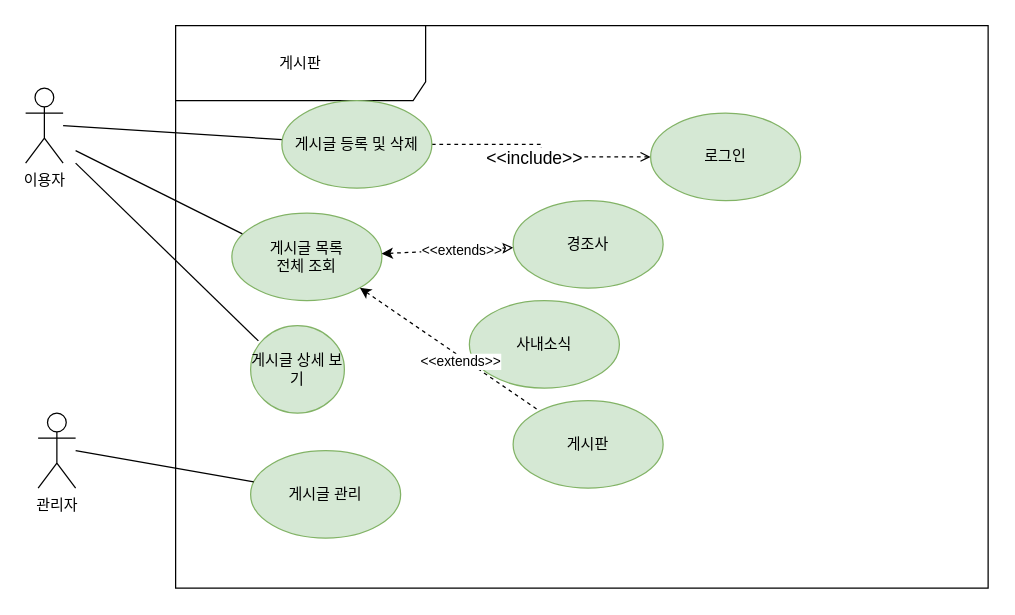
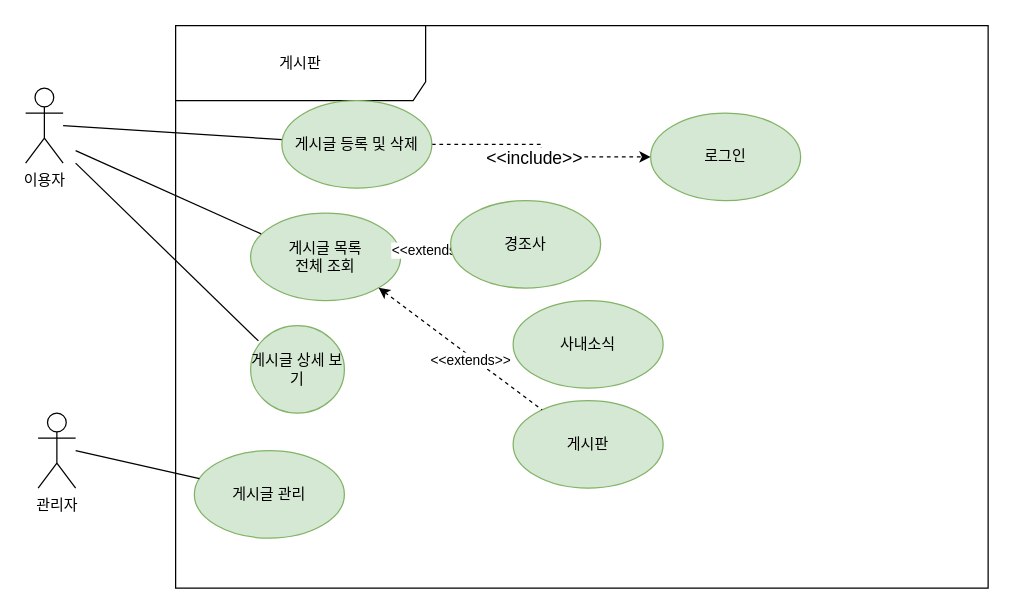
edge "게시글 등록 및 삭제" -> "로그인": arrowhead open -> classic
node "경조사": moved (588, 244) -> (526, 244)
node "게시글 목록 전체 조회": moved (307, 257) -> (326, 257)
node "사내소식": moved (544, 344) -> (588, 344)
node "게시글 관리": moved (326, 494) -> (269, 494)
